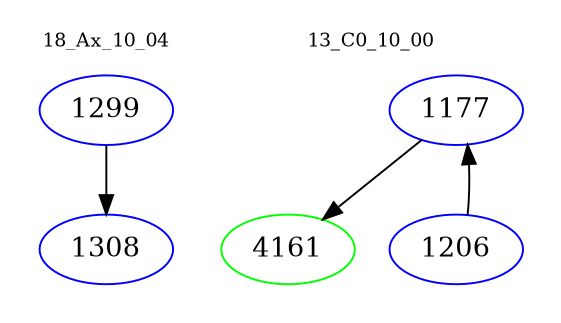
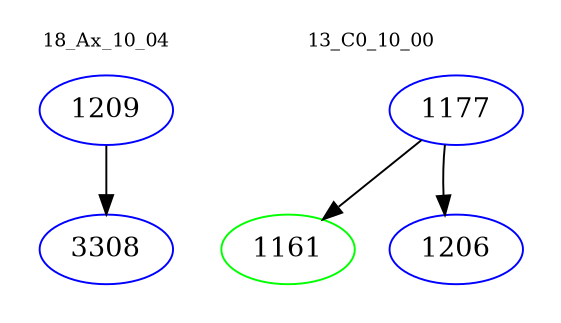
node "1299": label "1299" -> "1209"
edge "1206" -> "1177": reversed
node "1308": label "1308" -> "3308"
node "4161": label "4161" -> "1161"
